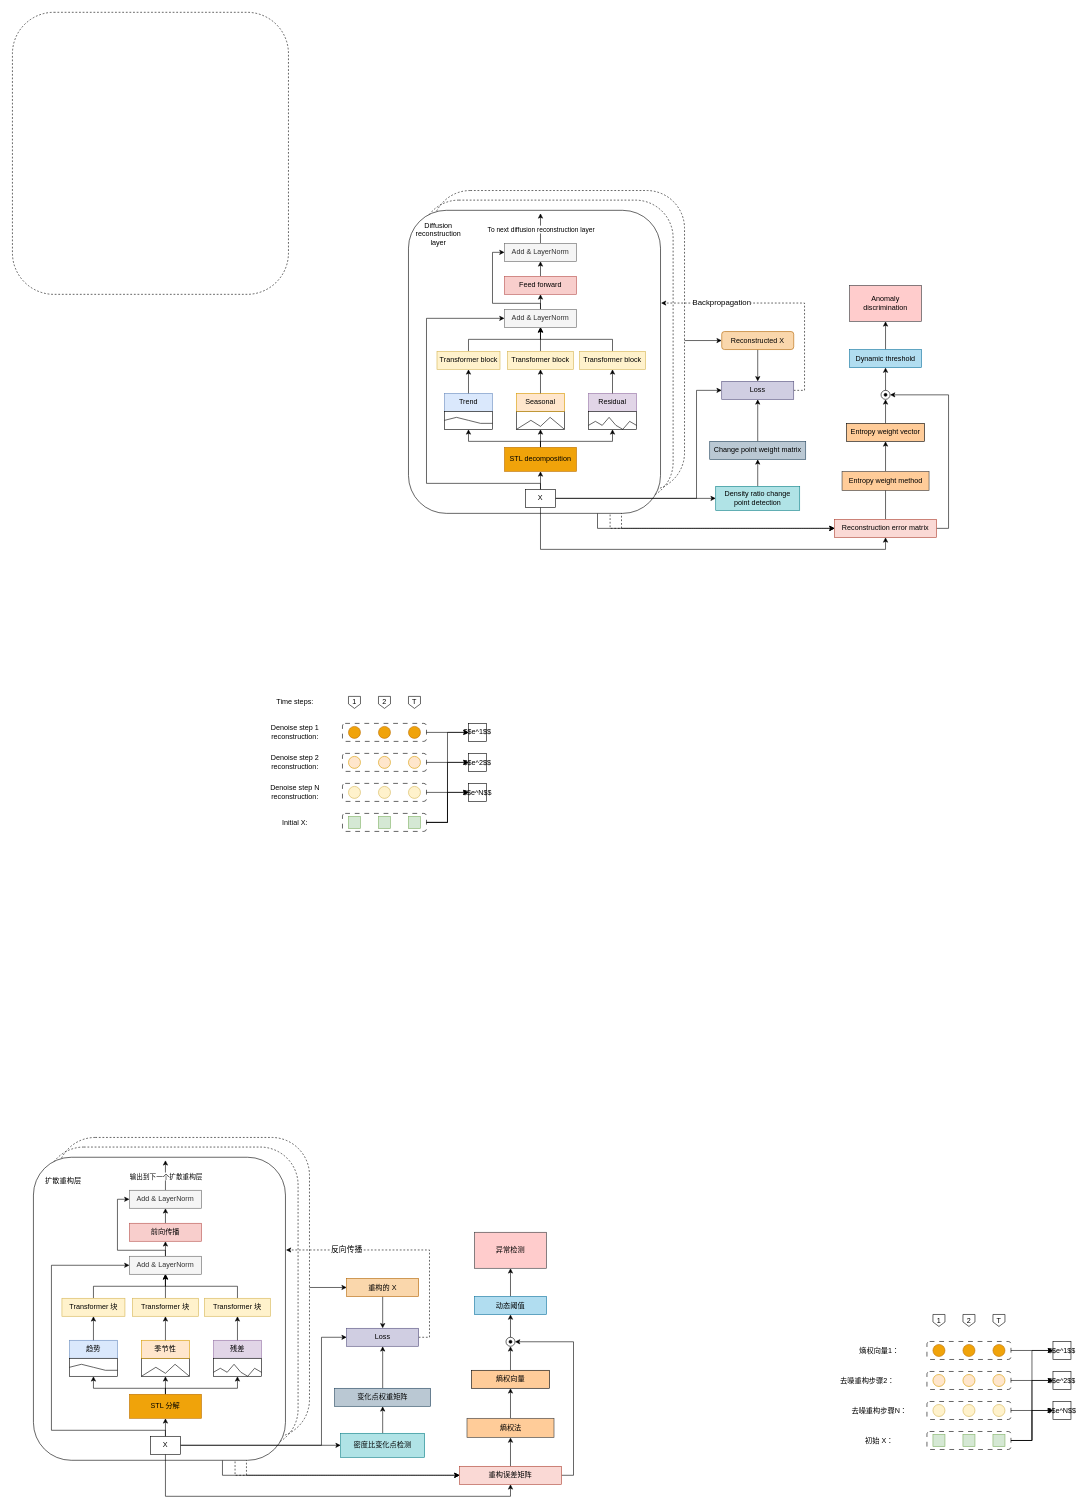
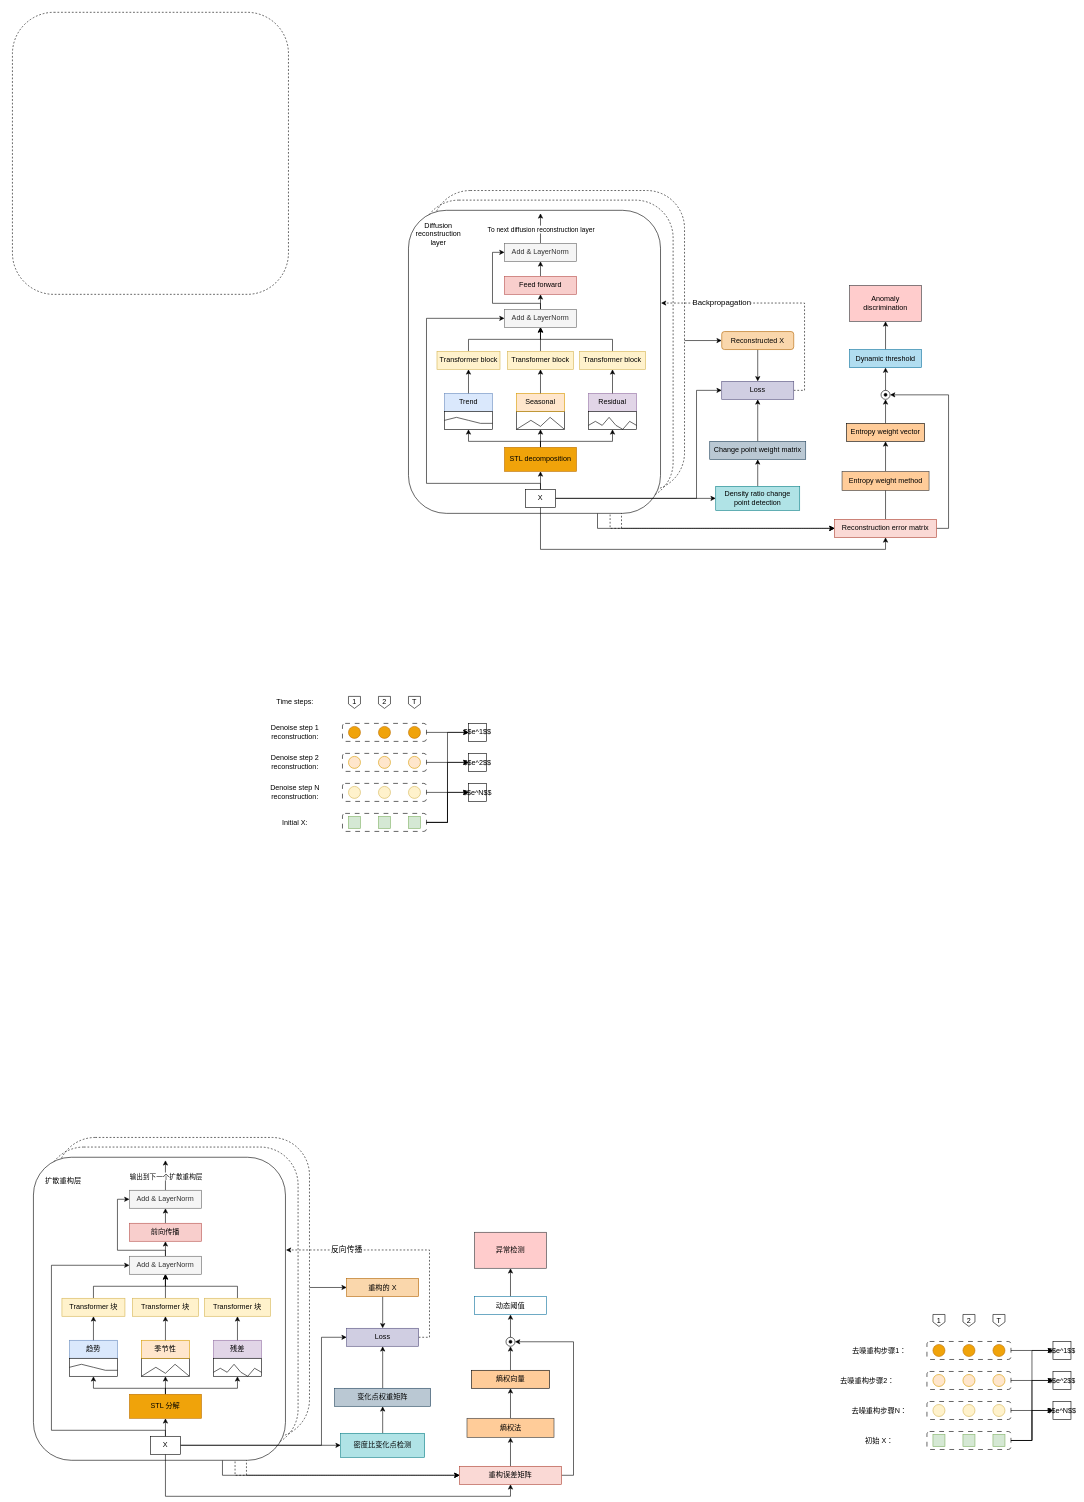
node "动态阈值": fillcolor #b1ddf0 -> #ffffff
node "熵权向量1：": label "熵权向量1：" -> "去噪重构步骤1："
